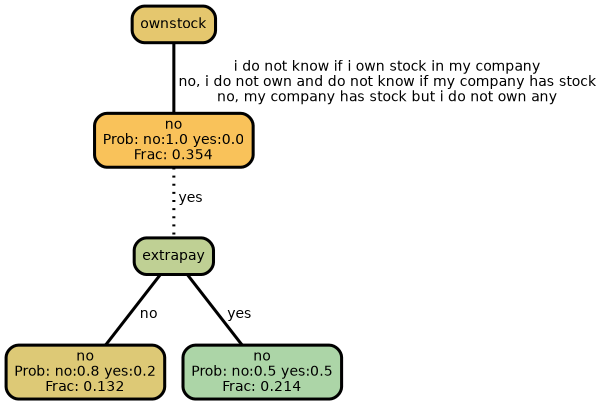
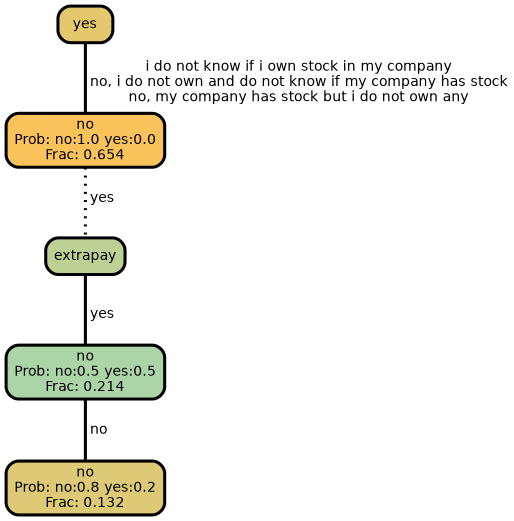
node "ownstock": label "ownstock" -> "yes"
node "no Prob: no:1.0 yes:0.0 Frac: 0.354": label "no Prob: no:1.0 yes:0.0 Frac: 0.354" -> "no Prob: no:1.0 yes:0.0 Frac: 0.654"
edge "extrapay" -- "no Prob: no:0.8 yes:0.2 Frac: 0.132": now "no Prob: no:0.5 yes:0.5 Frac: 0.214" -- "no Prob: no:0.8 yes:0.2 Frac: 0.132"
